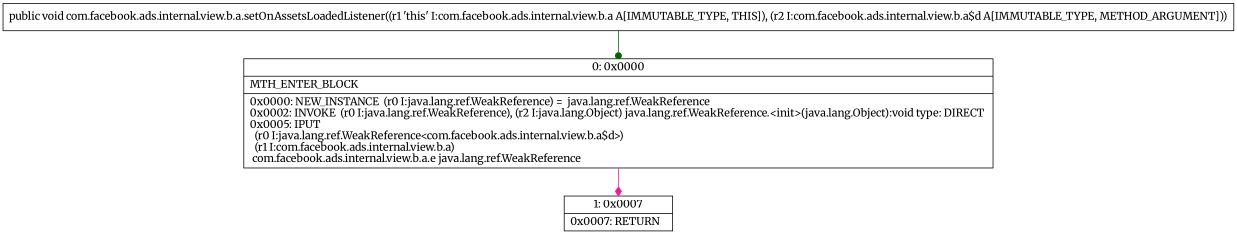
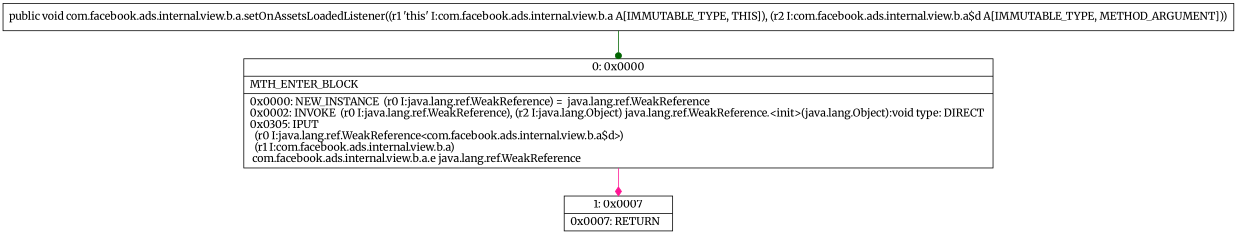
node "0: 0x0000": text "0x0005: IPUT" -> "0x0305: IPUT"
